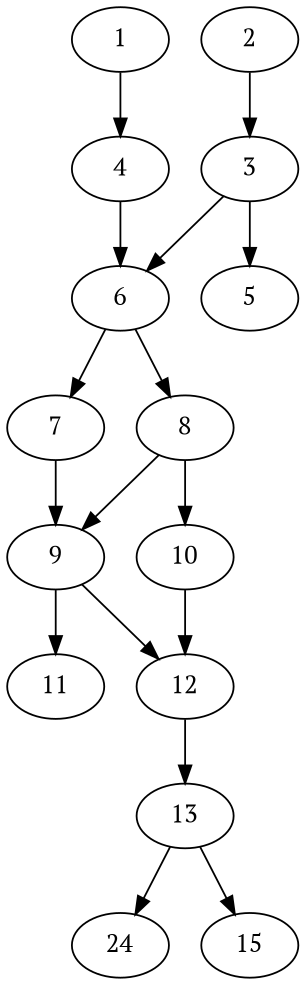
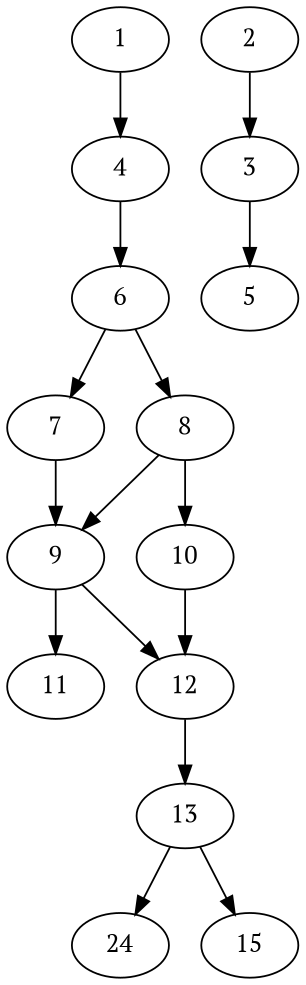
edge "3" -> "6": removed
